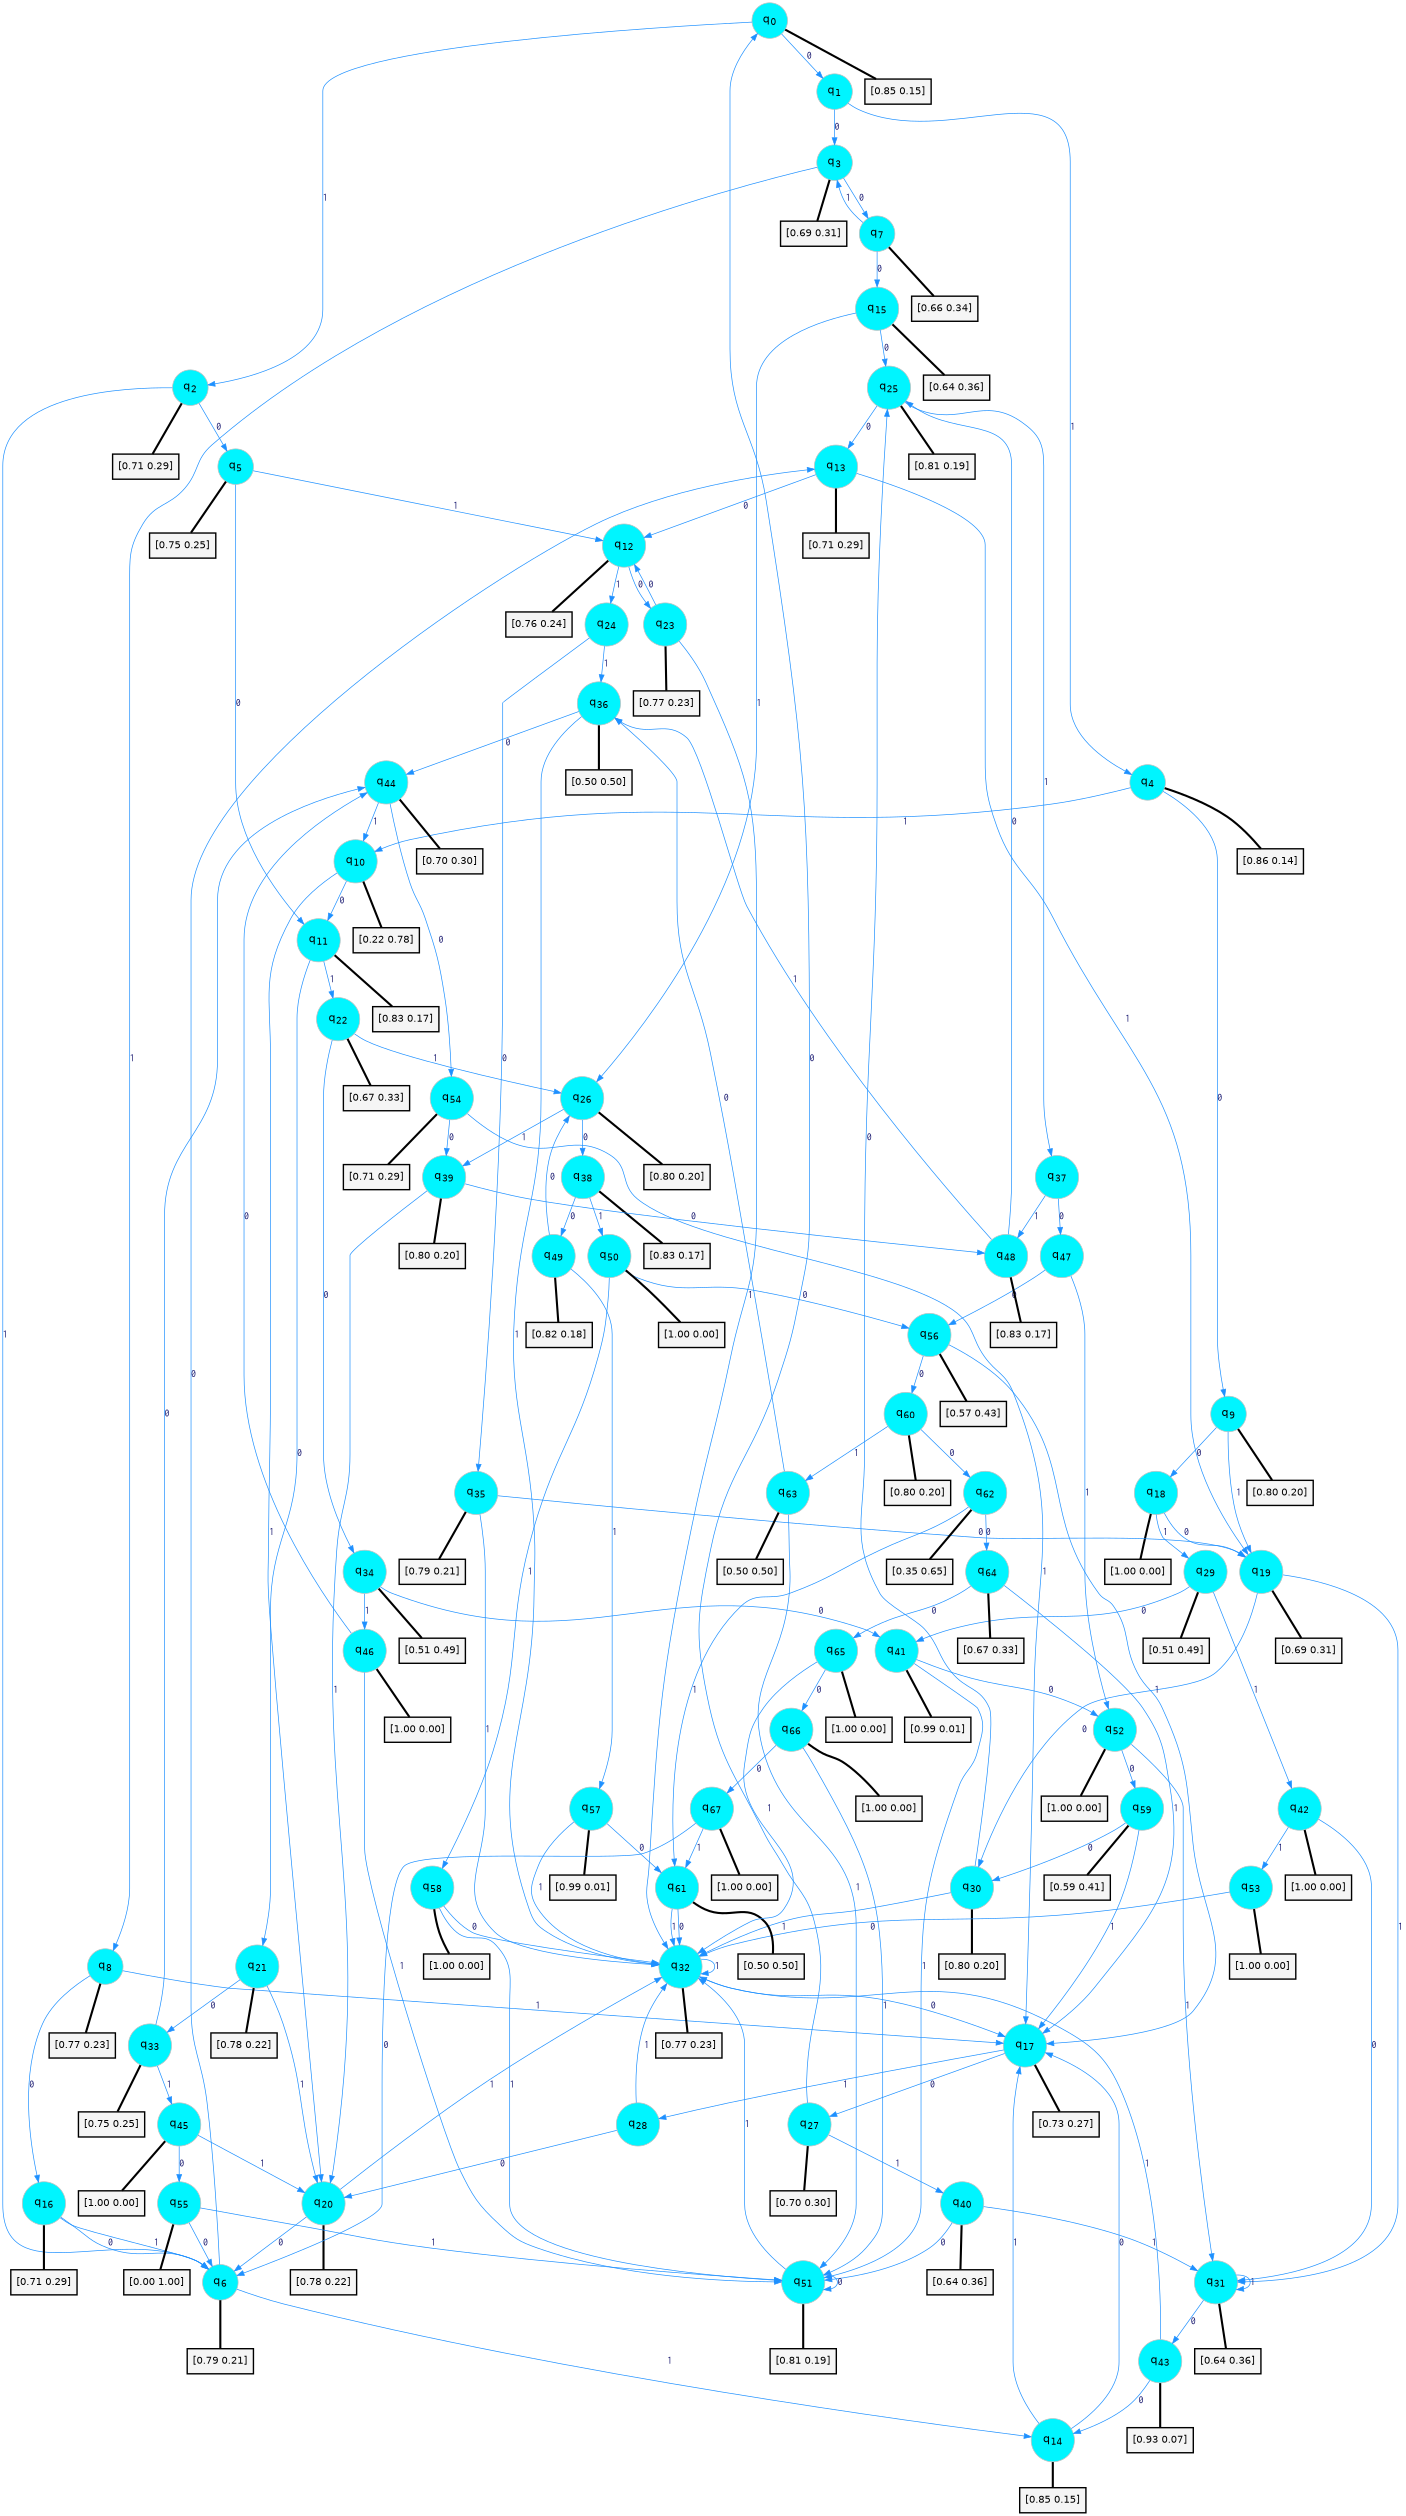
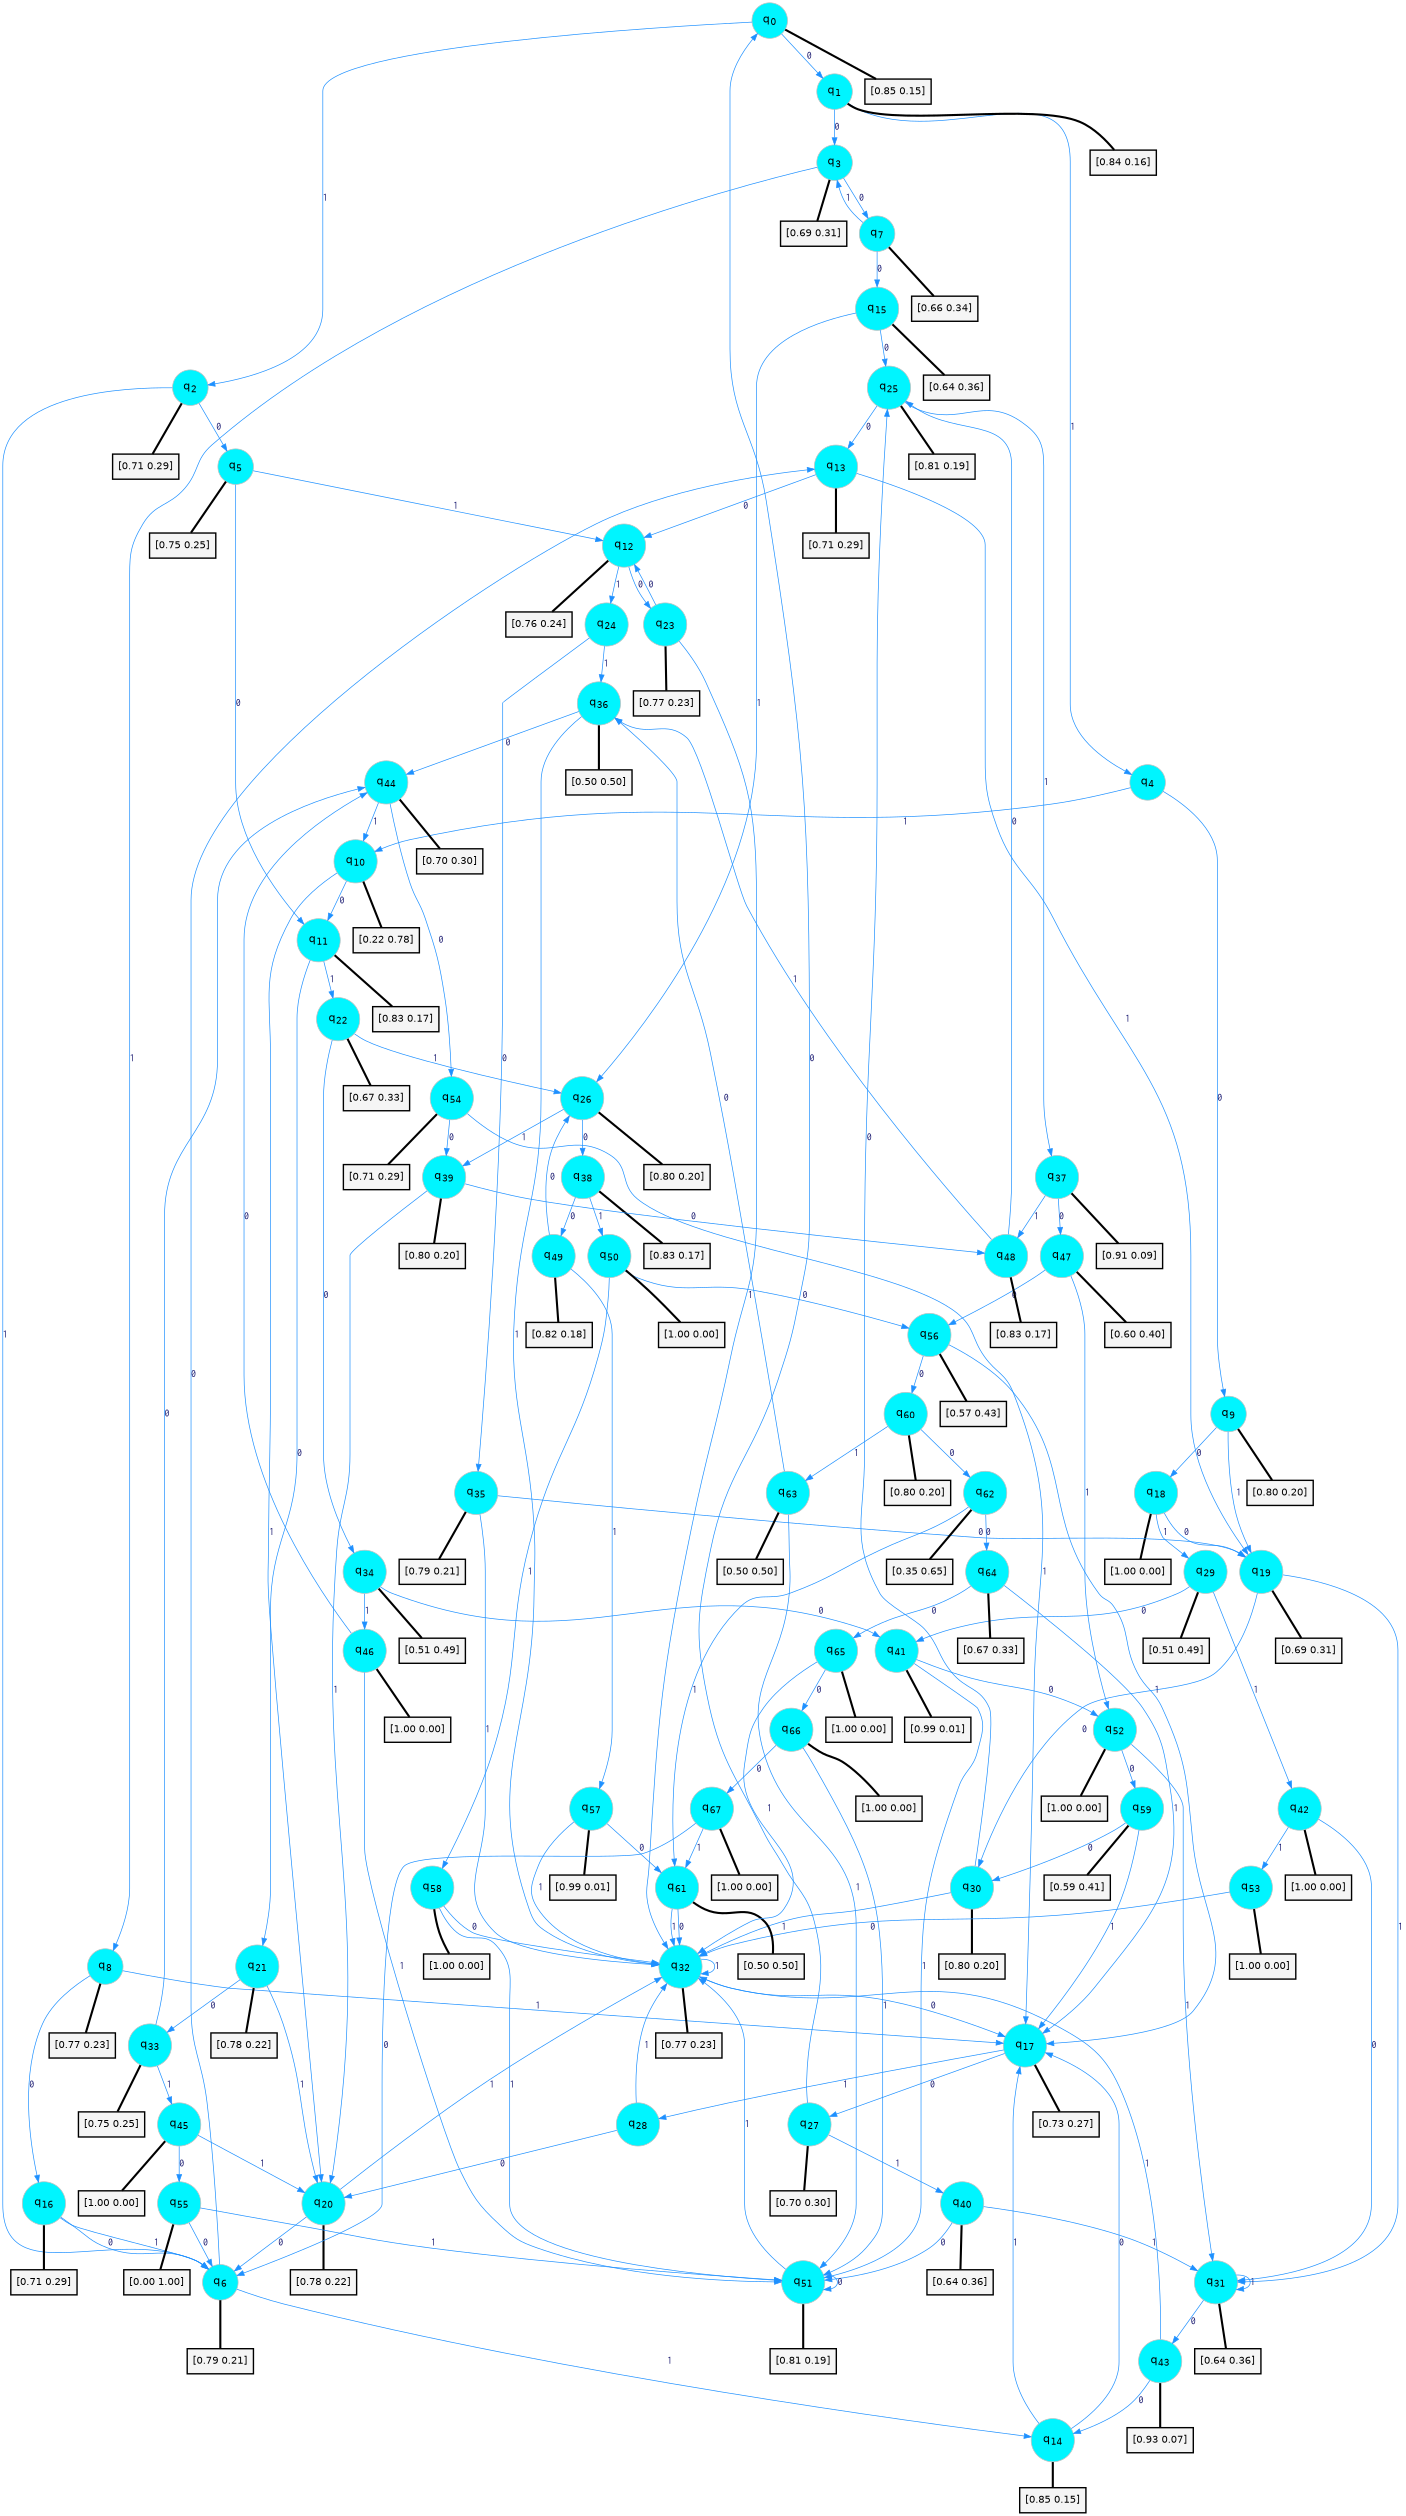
node "[0.84 0.16]": added
node "[0.86 0.14]": removed
node "[0.91 0.09]": added
node "[0.60 0.40]": added
